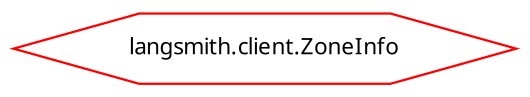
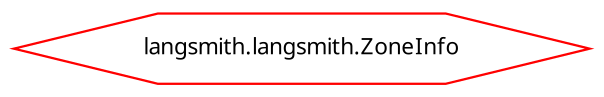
node "langsmith.client.ZoneInfo": label "langsmith.client.ZoneInfo" -> "langsmith.langsmith.ZoneInfo"
